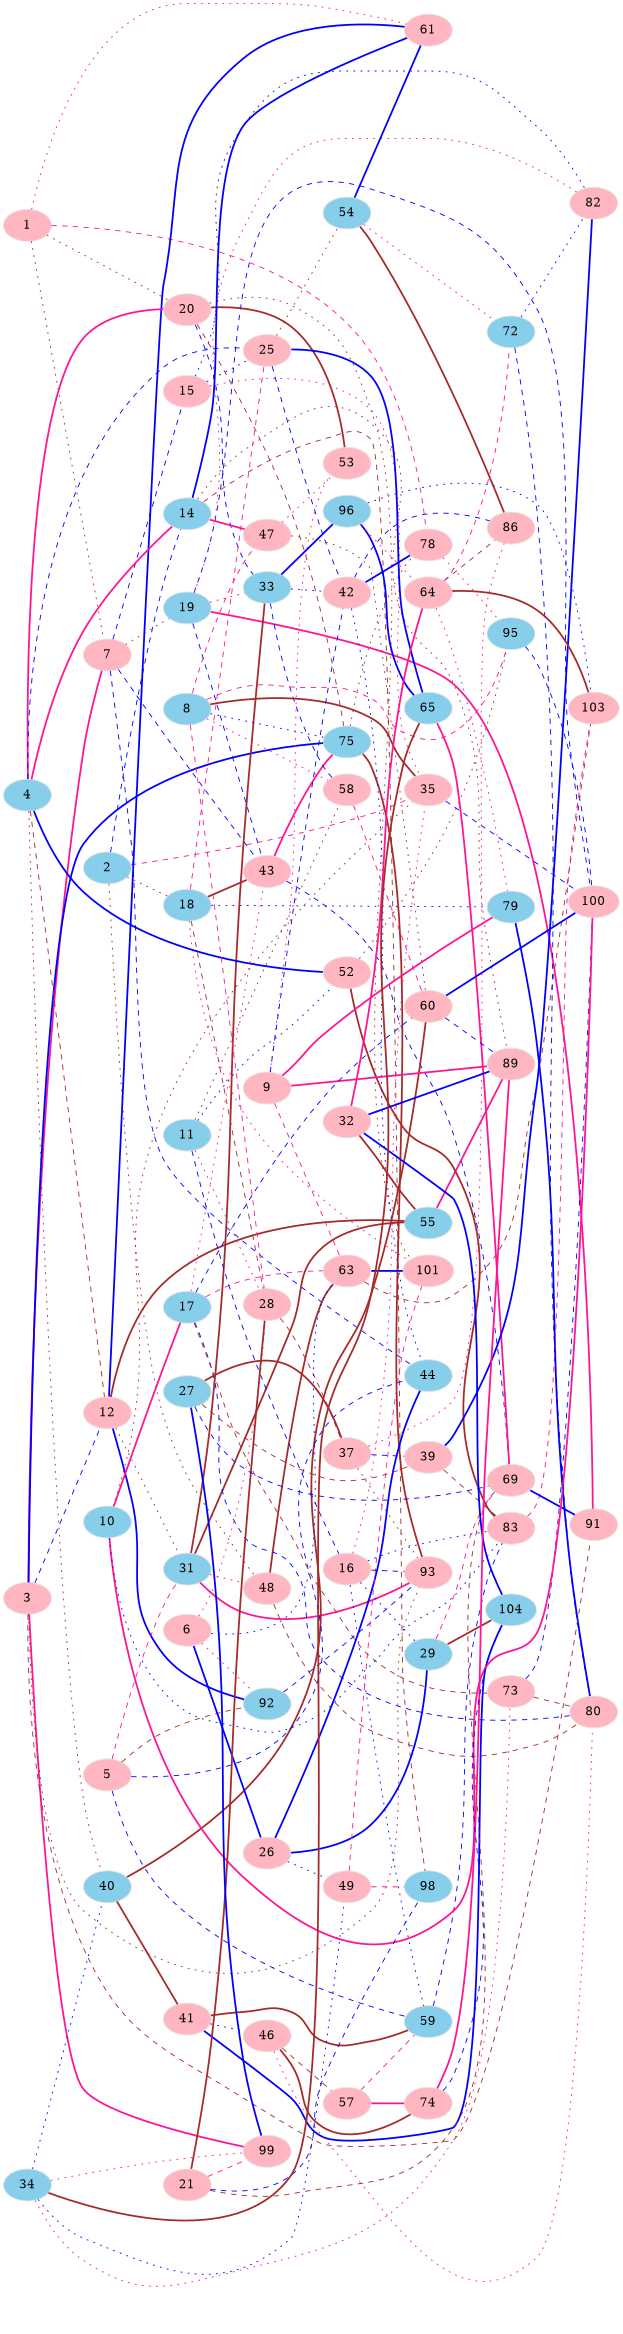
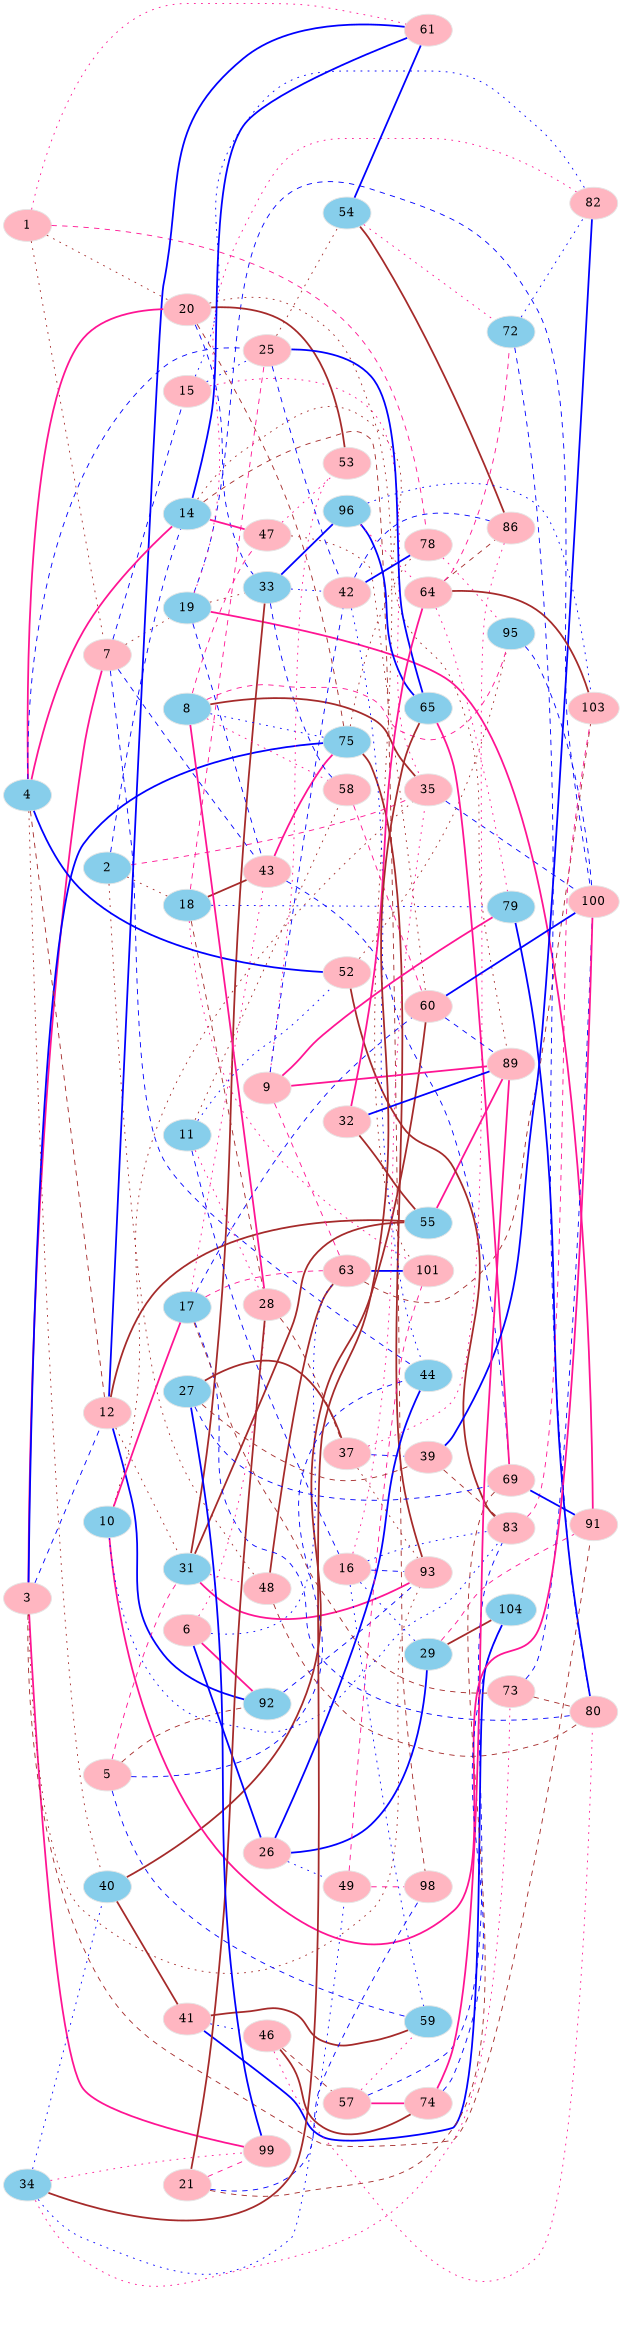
edge "8" -- "28": style dashed -> bold
edge "32" -- "104": removed
edge "69" -- "29": now "91" -- "29"
edge "6" -- "92": style dotted -> bold
edge "83" -- "59": now "83" -- "57"
node "98": fillcolor skyblue -> lightpink
edge "59" -- "57": style dashed -> dotted
